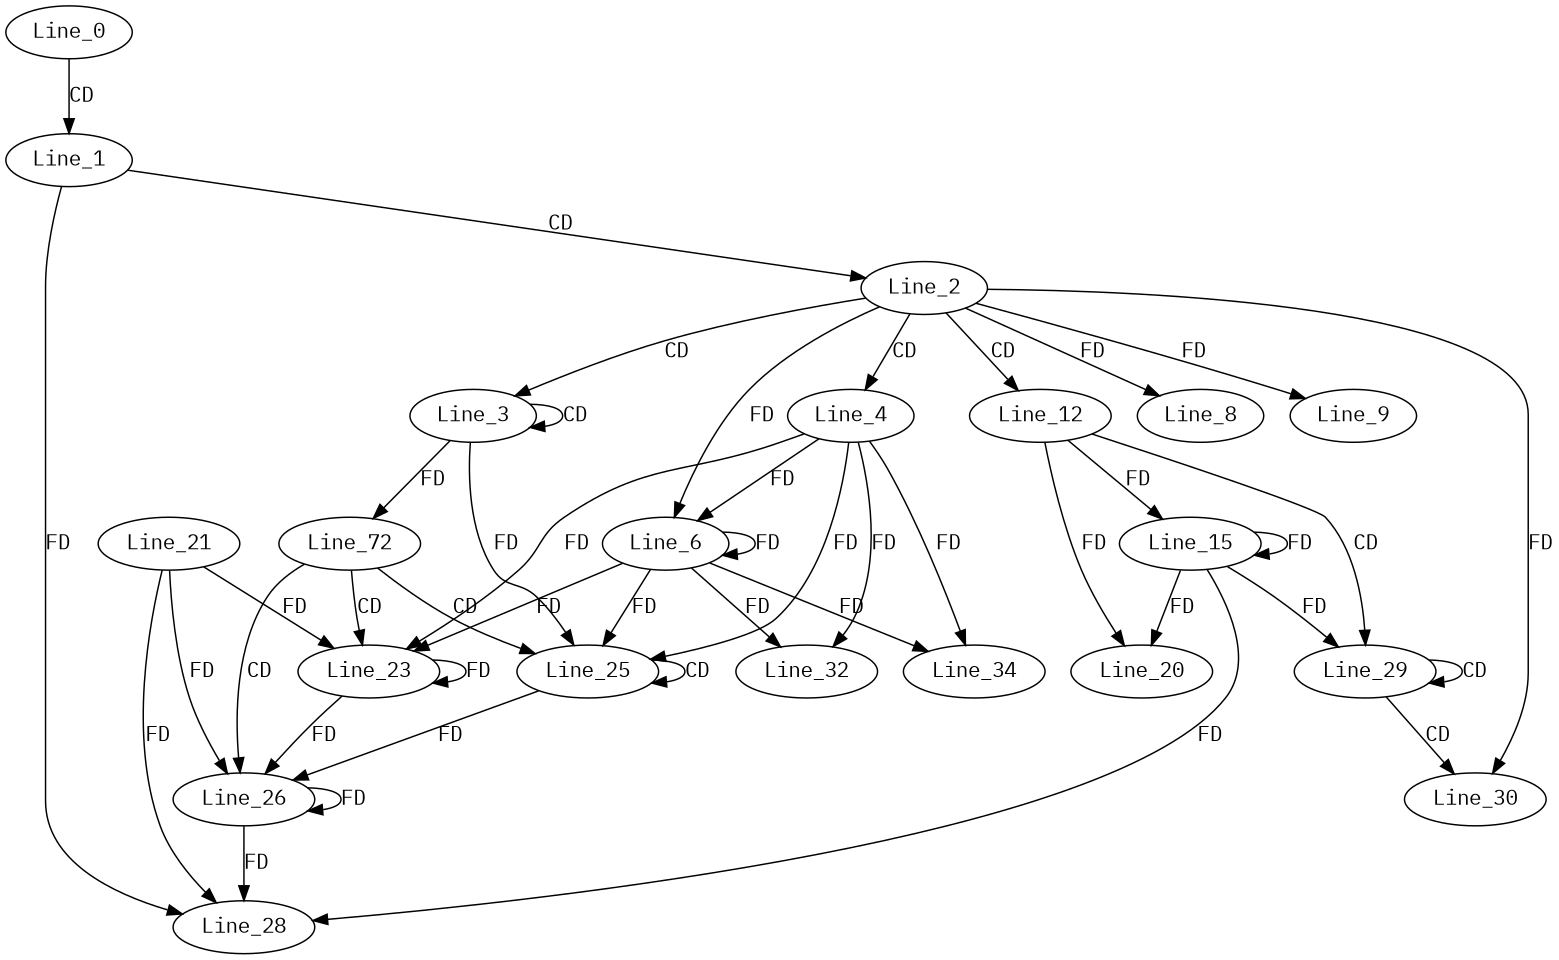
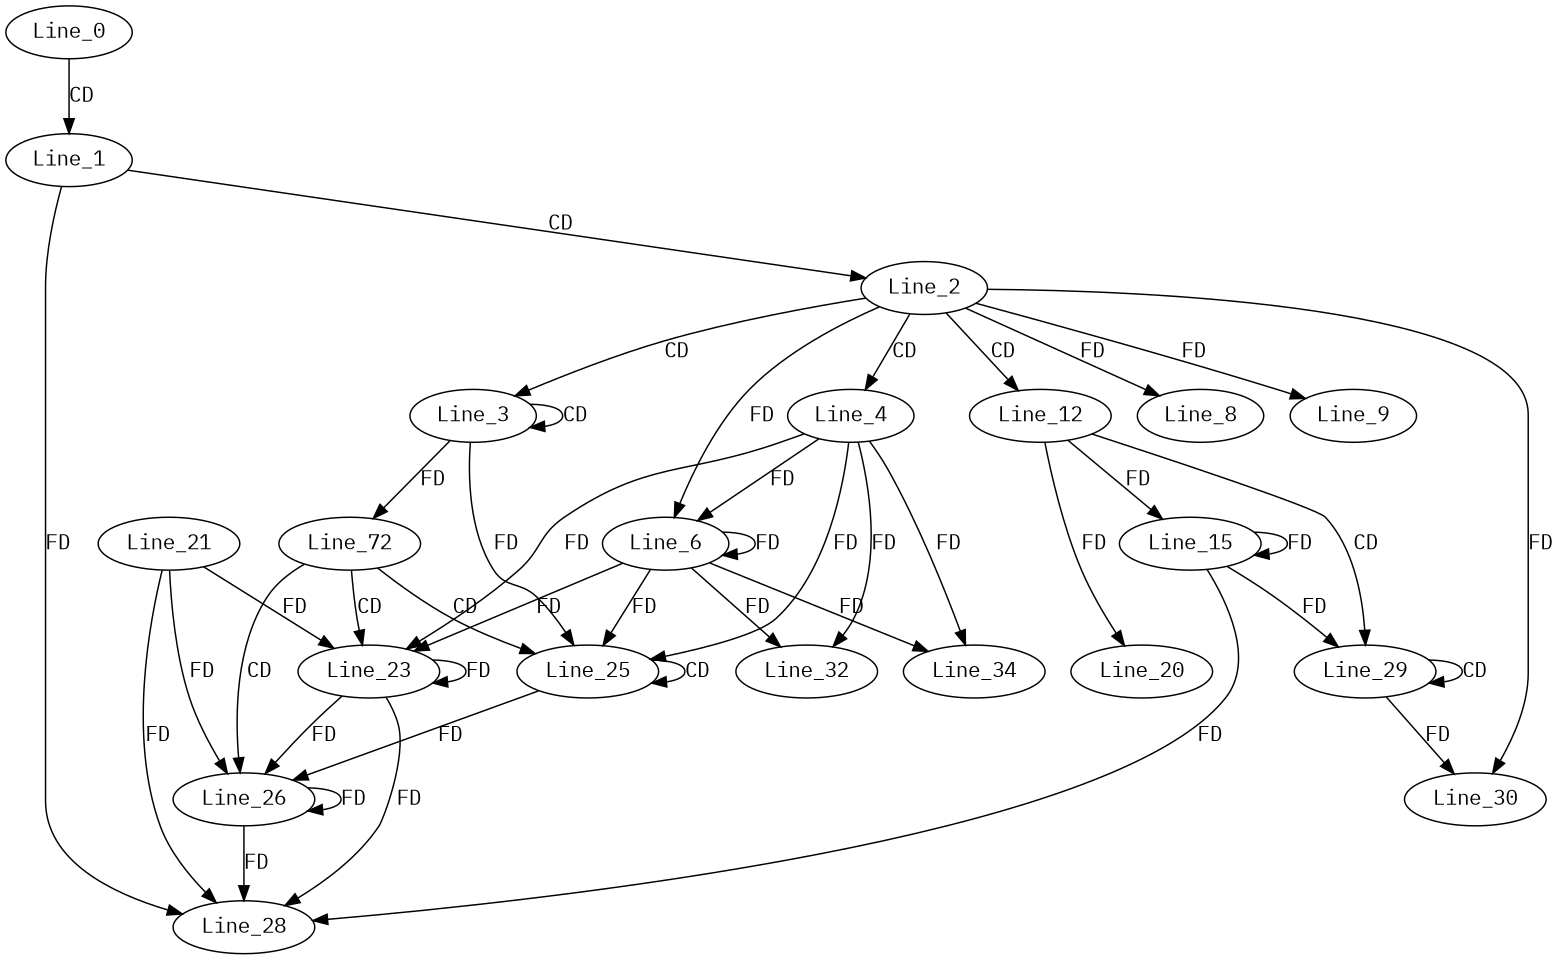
edge "Line_15" -> "Line_20": removed, label "FD"
edge "Line_29" -> "Line_30": label "CD" -> "FD"
edge "Line_23" -> "Line_28": added, label "FD"
